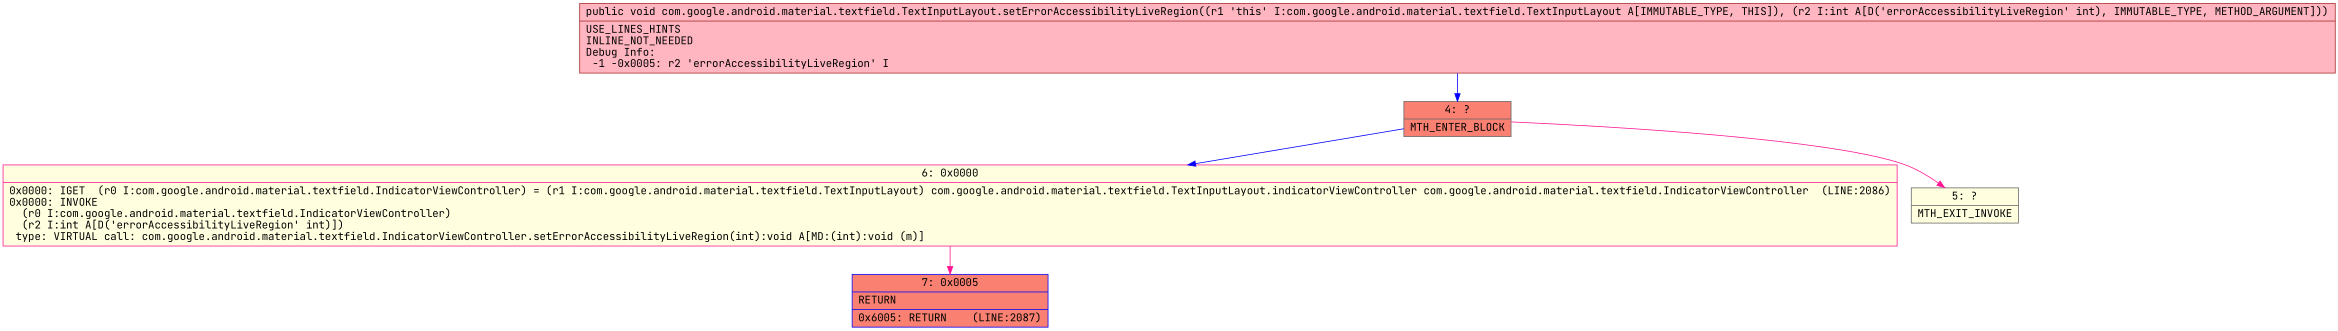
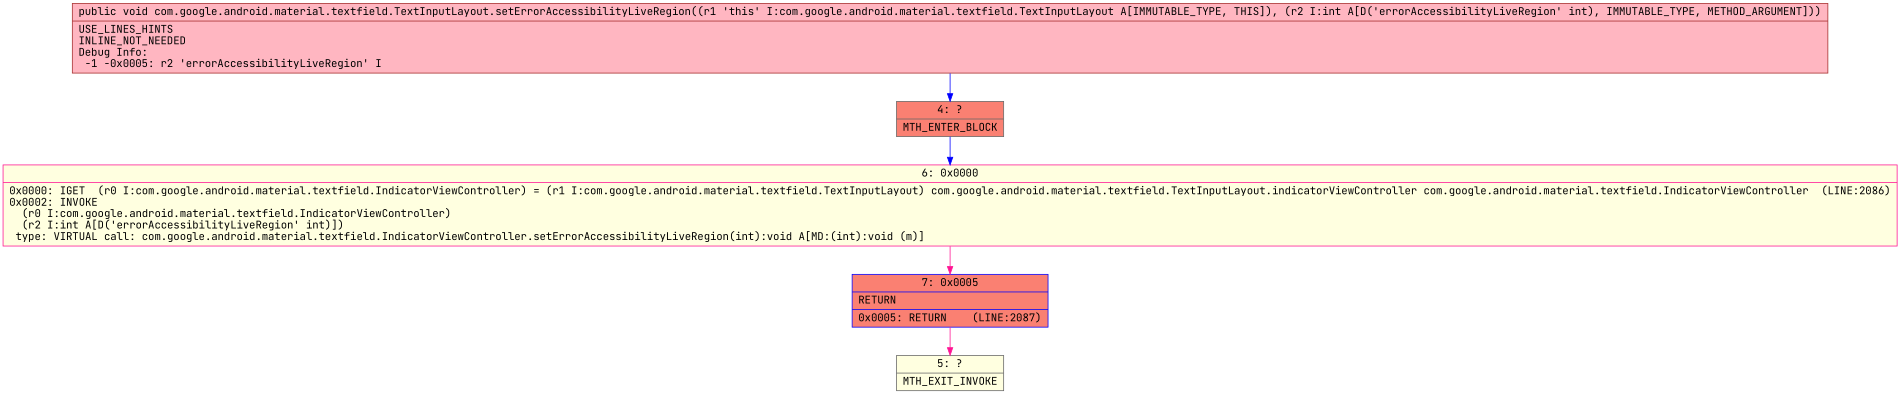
edge "4: ?" -> "5: ?": now "7: 0x0005" -> "5: ?"
node "6: 0x0000": text "0x0000: INVOKE" -> "0x0002: INVOKE"
node "7: 0x0005": text "0x6005: RETURN    (LINE:2087)" -> "0x0005: RETURN    (LINE:2087)"
